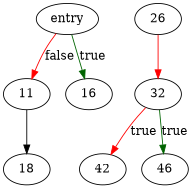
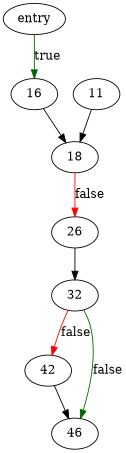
edge "entry" -> "11": removed, label "false"
edge "26" -> "32": color red -> black
edge "16" -> "18": added
edge "32" -> "42": label "true" -> "false"
edge "32" -> "46": label "true" -> "false"
edge "18" -> "26": added, label "false"
edge "42" -> "46": added
